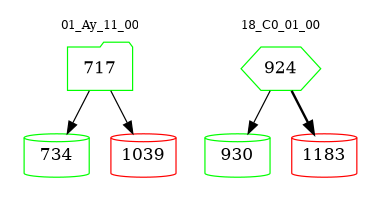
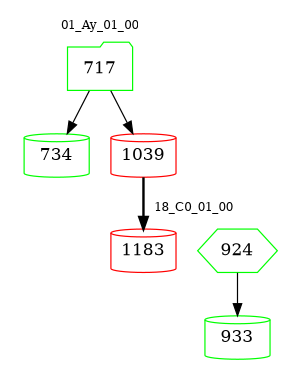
cluster "01_Ay_11_00": label "01_Ay_11_00" -> "01_Ay_01_00"
edge "924" -> "1183": now "1039" -> "1183"
node "930": label "930" -> "933"
